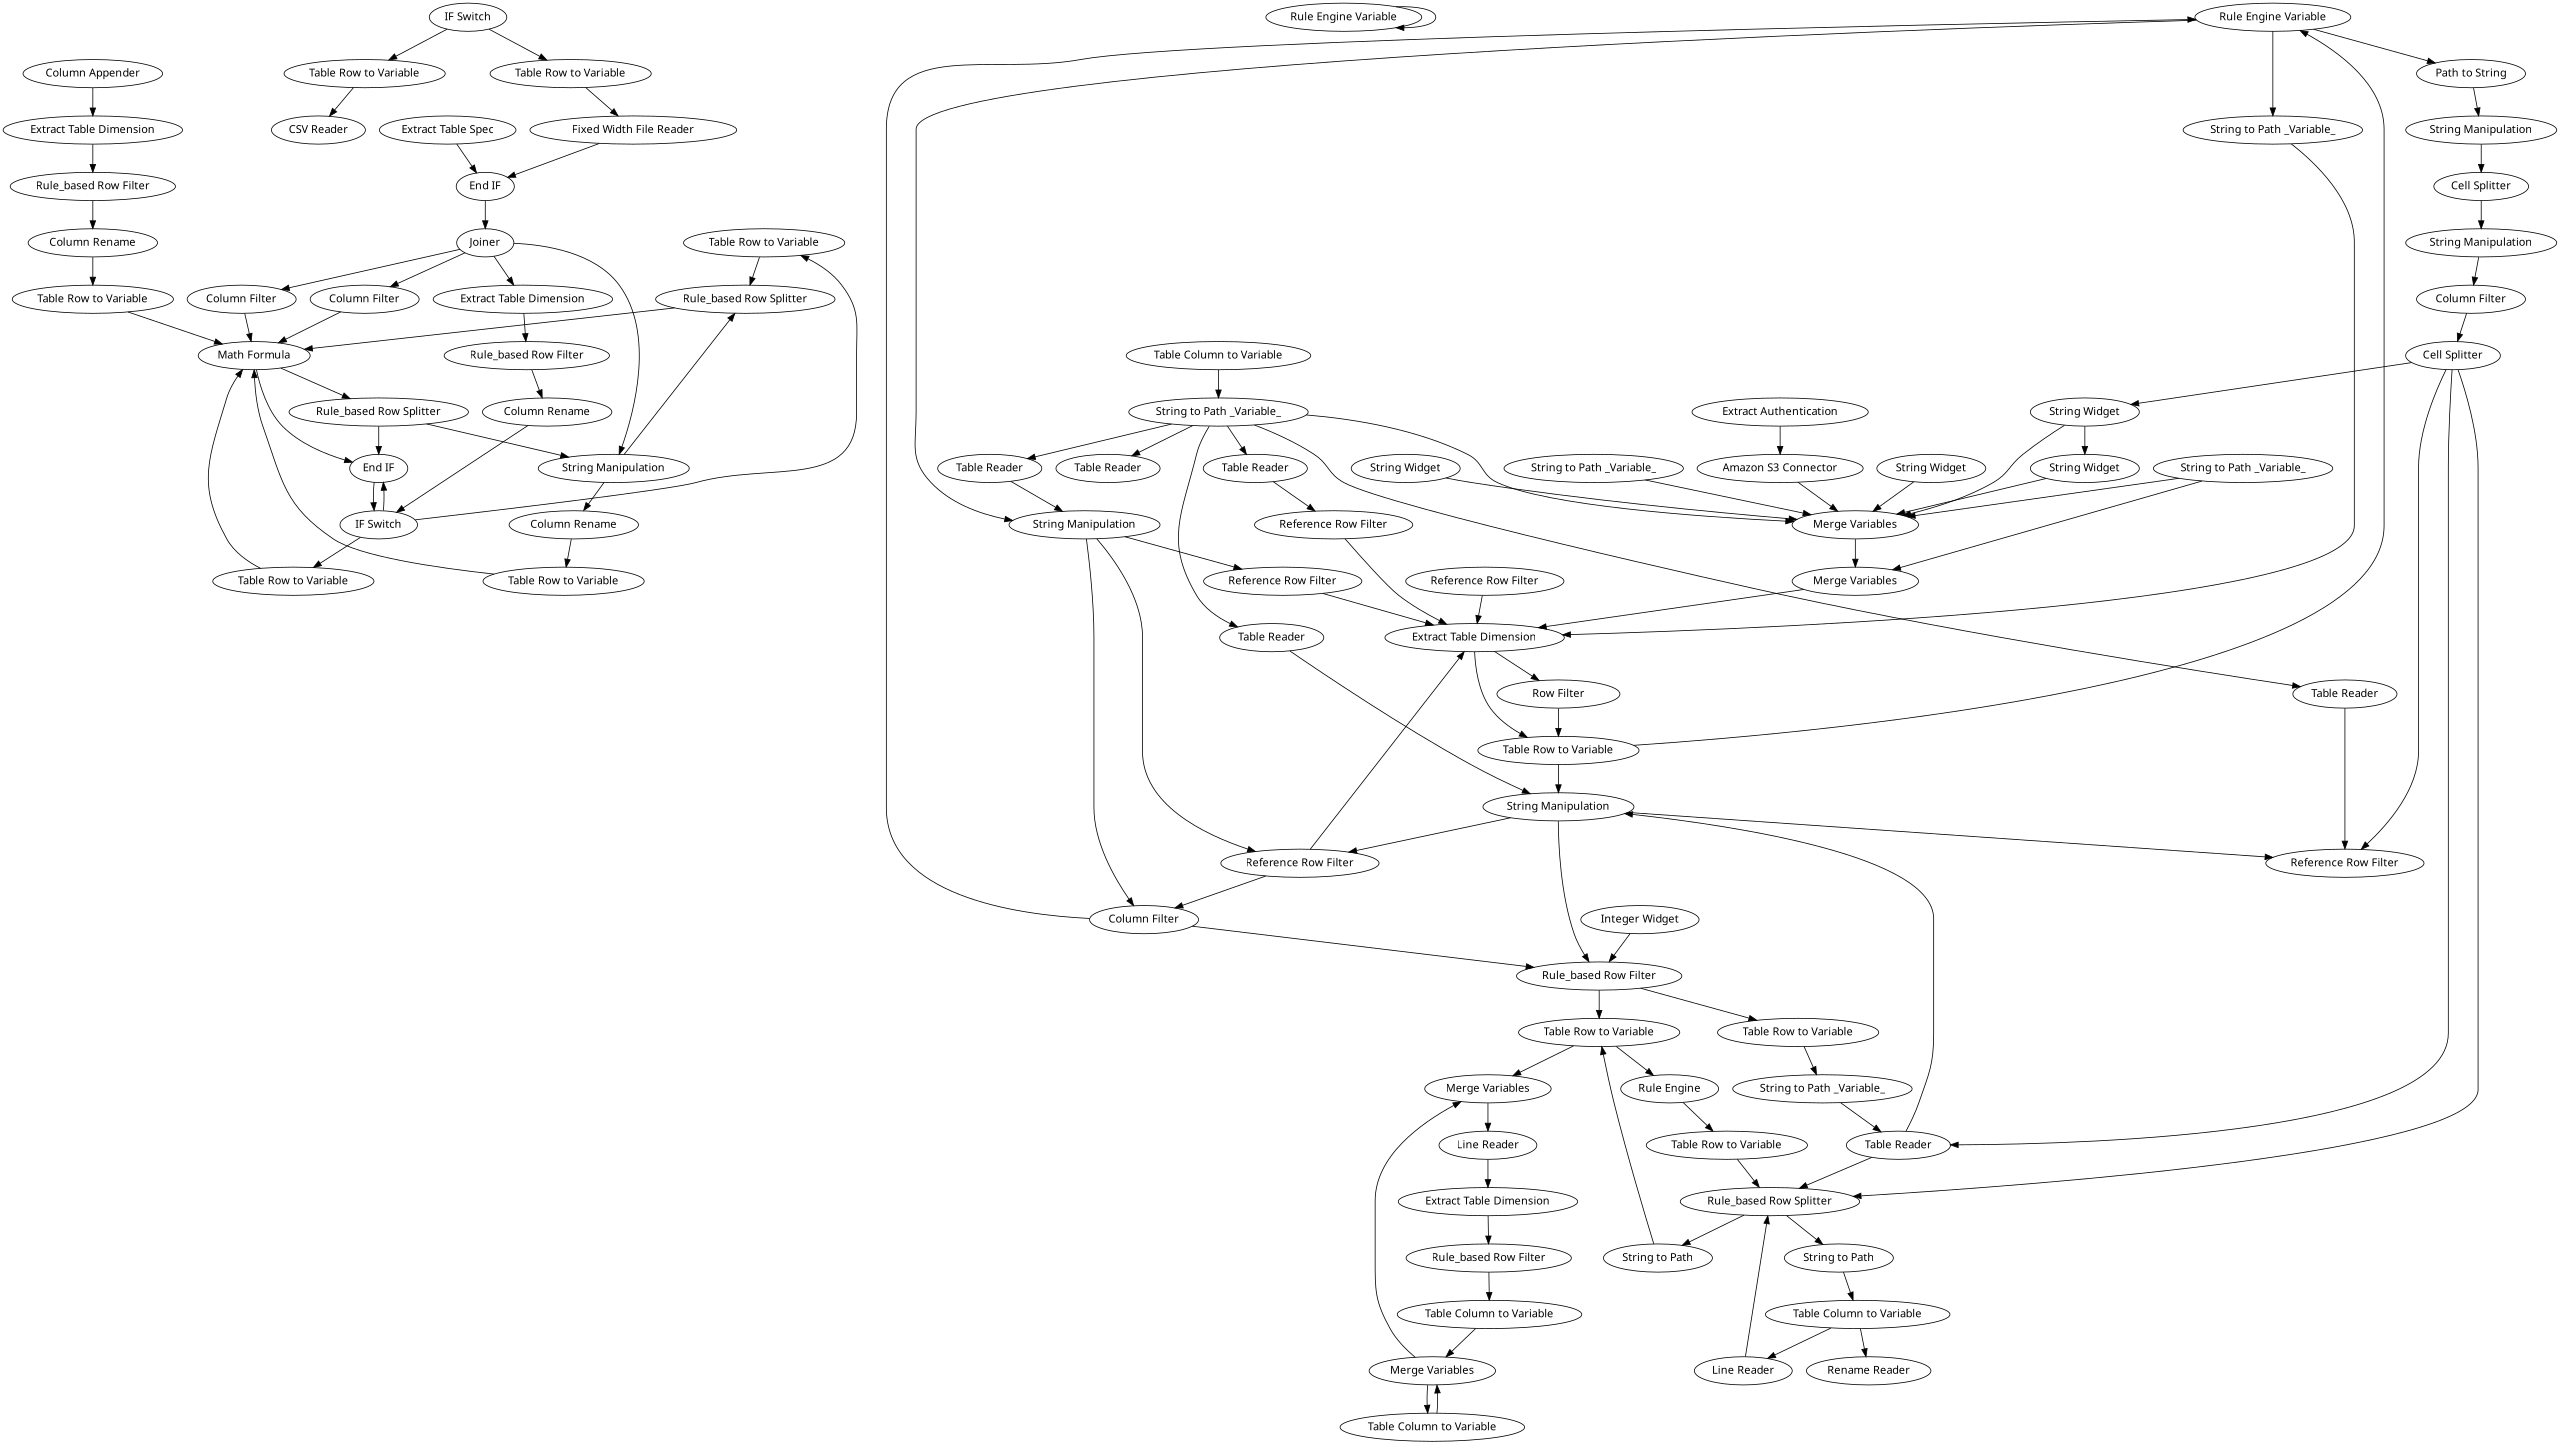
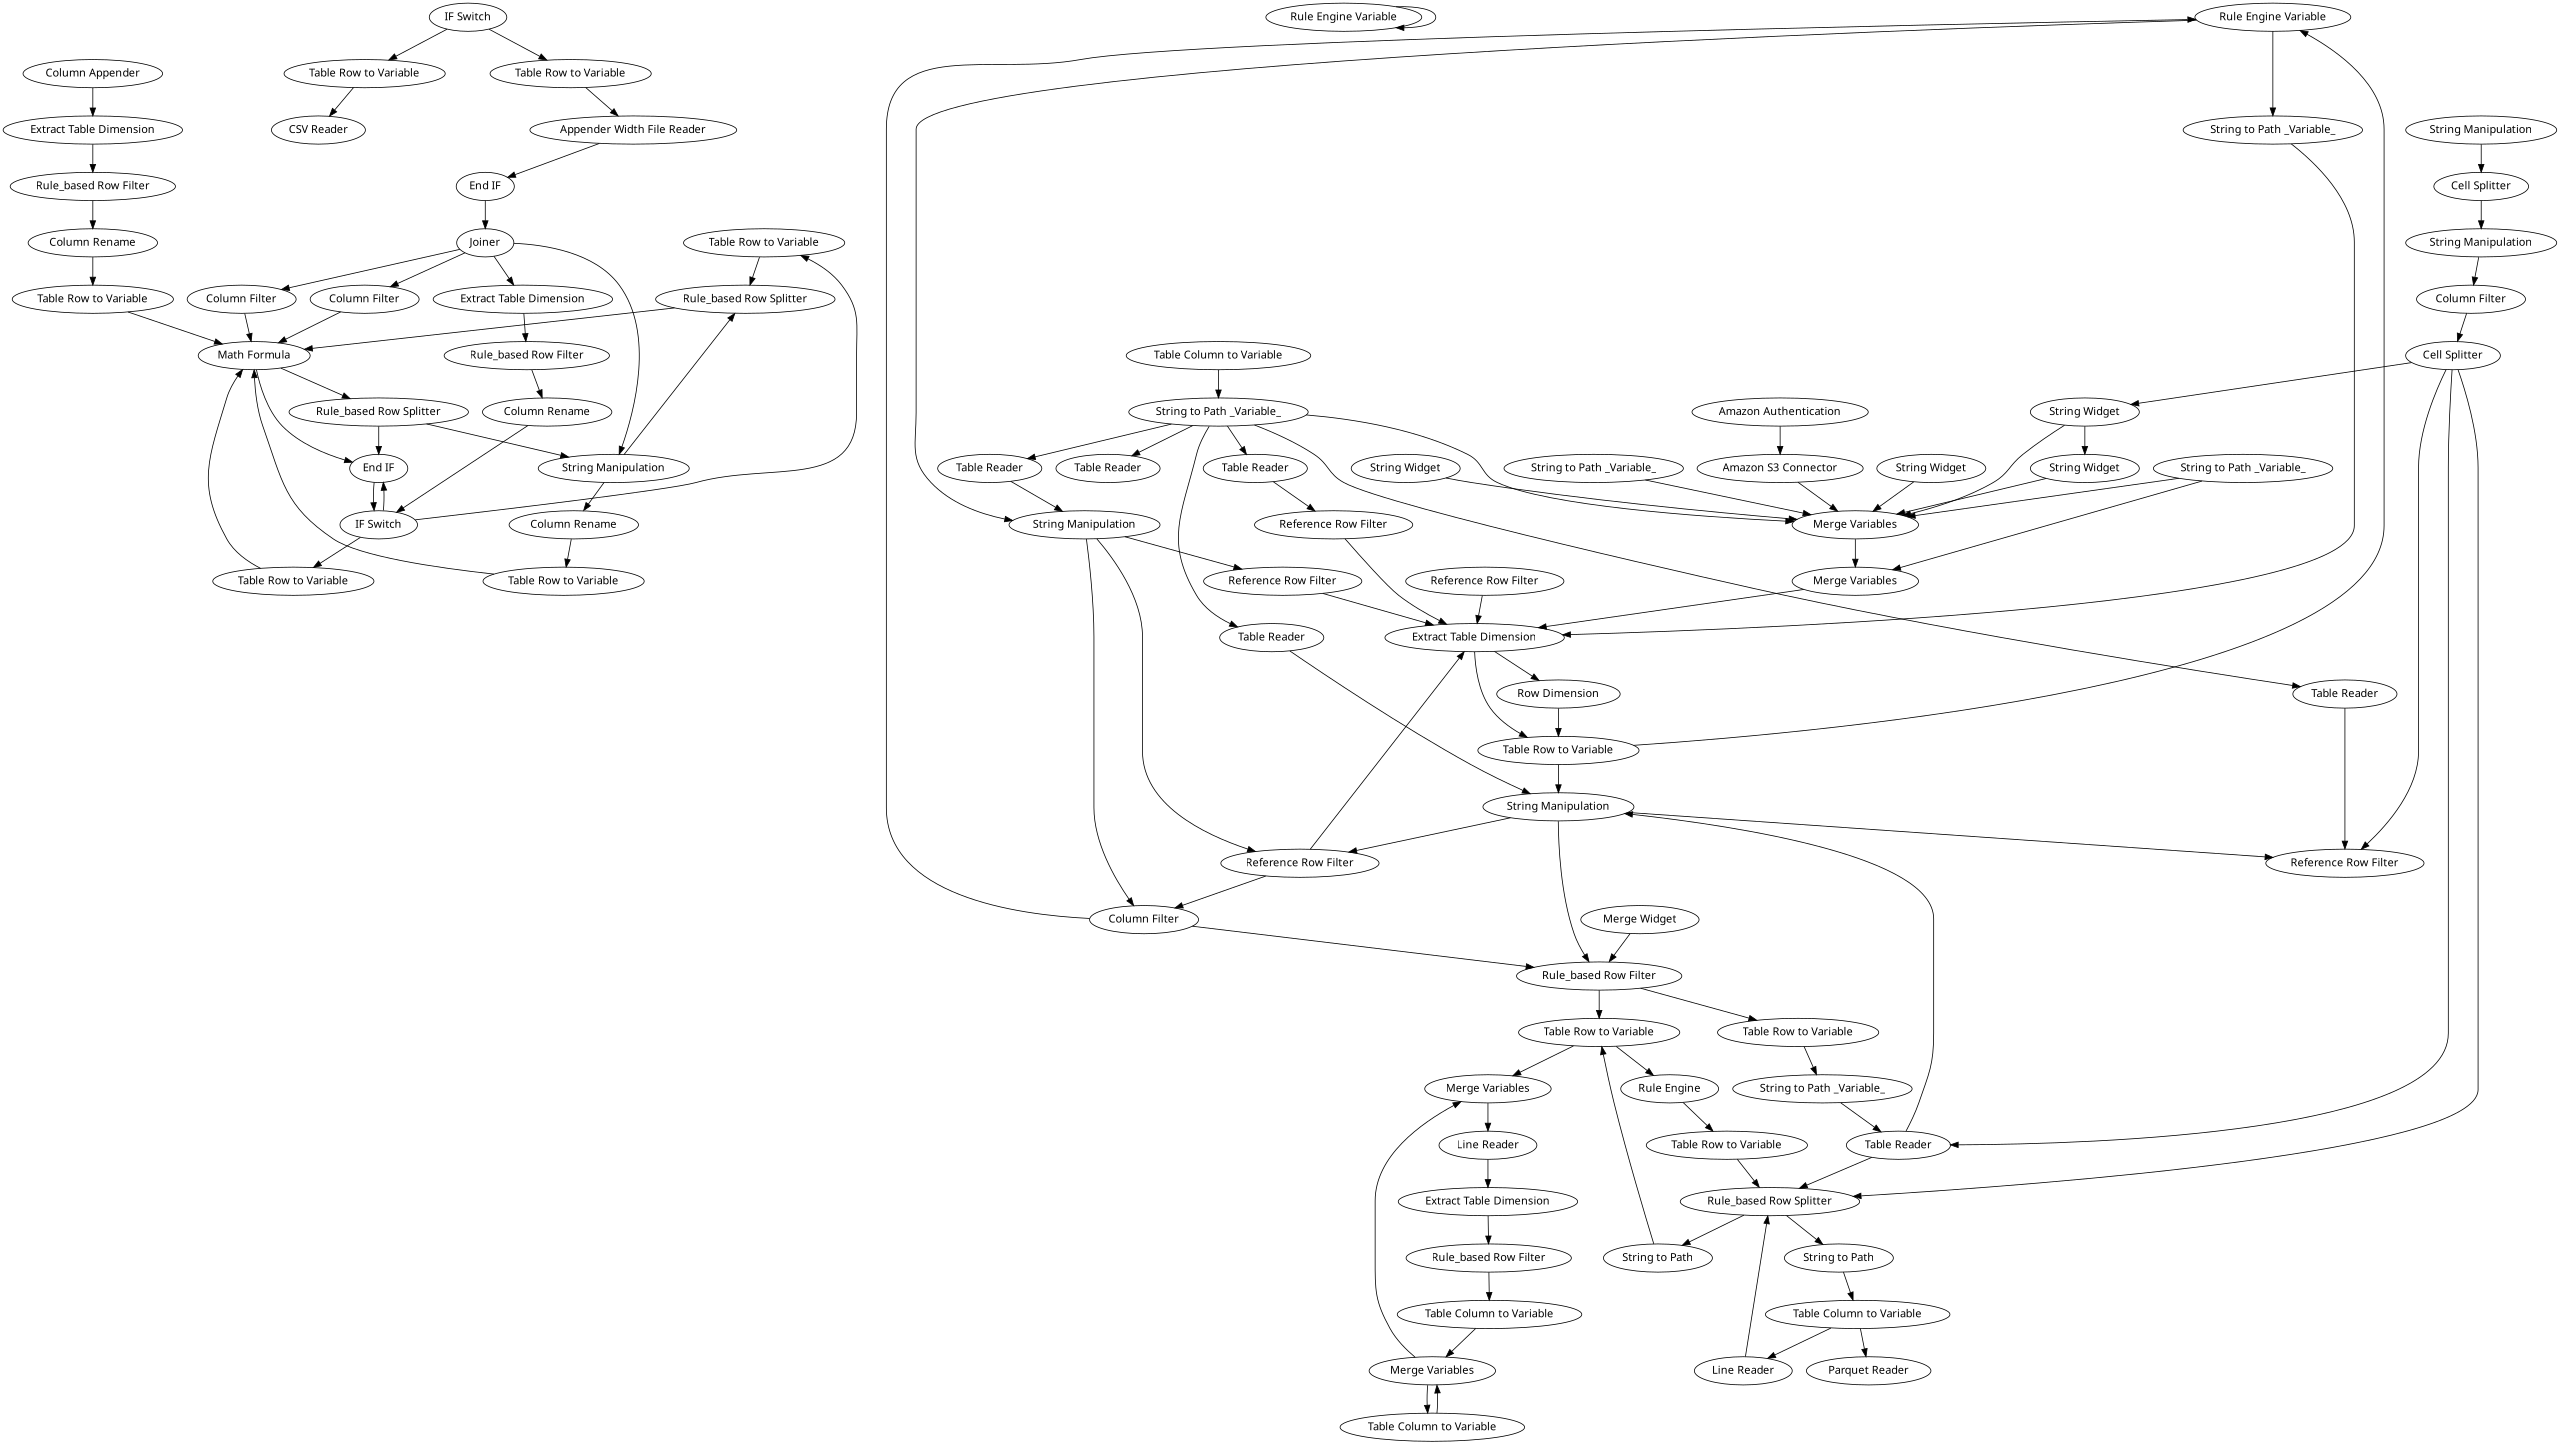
node "Path to String": removed
node "Extract Table Spec": removed
node "Fixed Width File Reader": label "Fixed Width File Reader" -> "Appender Width File Reader"
node "Extract Authentication": label "Extract Authentication" -> "Amazon Authentication"
node "Row Filter": label "Row Filter" -> "Row Dimension"
node "Integer Widget": label "Integer Widget" -> "Merge Widget"
node "Rename Reader": label "Rename Reader" -> "Parquet Reader"
